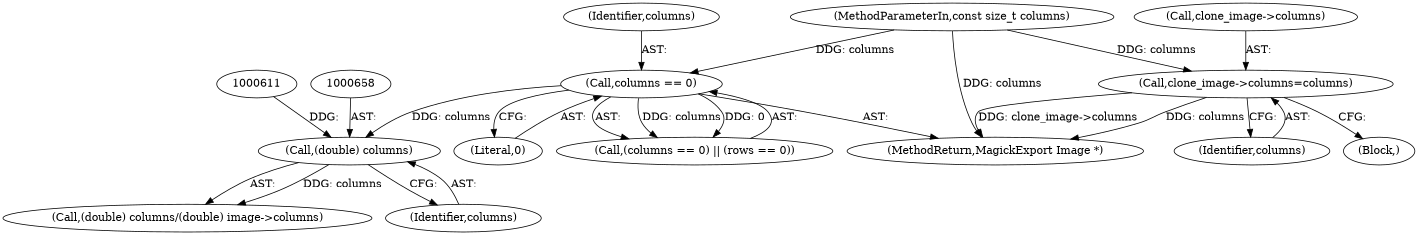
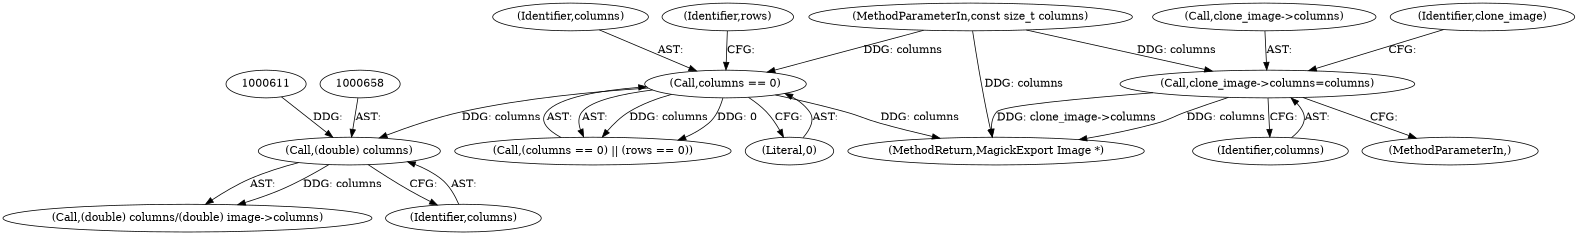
node "(Identifier,rows)": added
node "(Identifier,clone_image)": added
edge "(Call,columns == 0)" -> "(MethodReturn,MagickExport Image *)": label "AST: " -> "DDG: columns"
node "(Block,)": label "(Block,)" -> "(MethodParameterIn,)"
